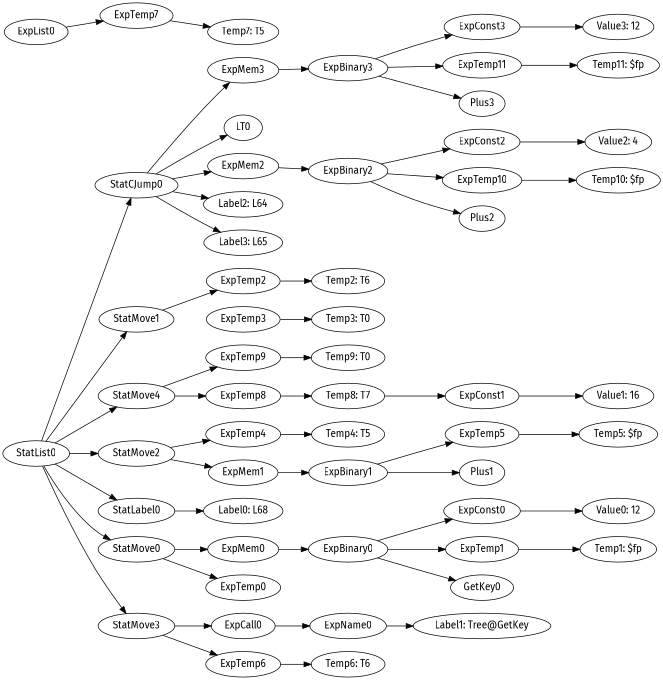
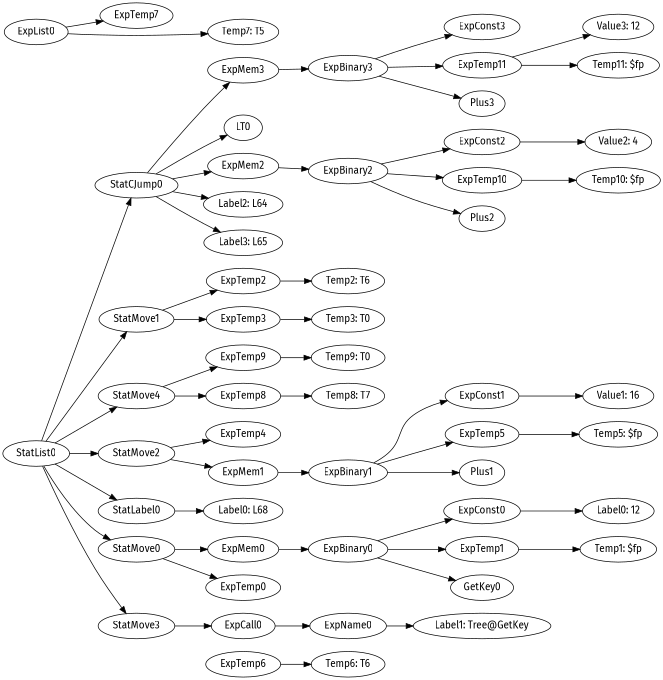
edge "ExpTemp7" -> "Temp7: T5": now "ExpList0" -> "Temp7: T5"
edge "ExpConst3" -> "Value3: 12": now "ExpTemp11" -> "Value3: 12"
edge "StatMove1" -> "ExpTemp3": added
edge "Temp8: T7" -> "ExpConst1": now "ExpBinary1" -> "ExpConst1"
node "Temp4: T5": removed
node "Value0: 12": label "Value0: 12" -> "Label0: 12"
edge "StatMove3" -> "ExpTemp6": removed
